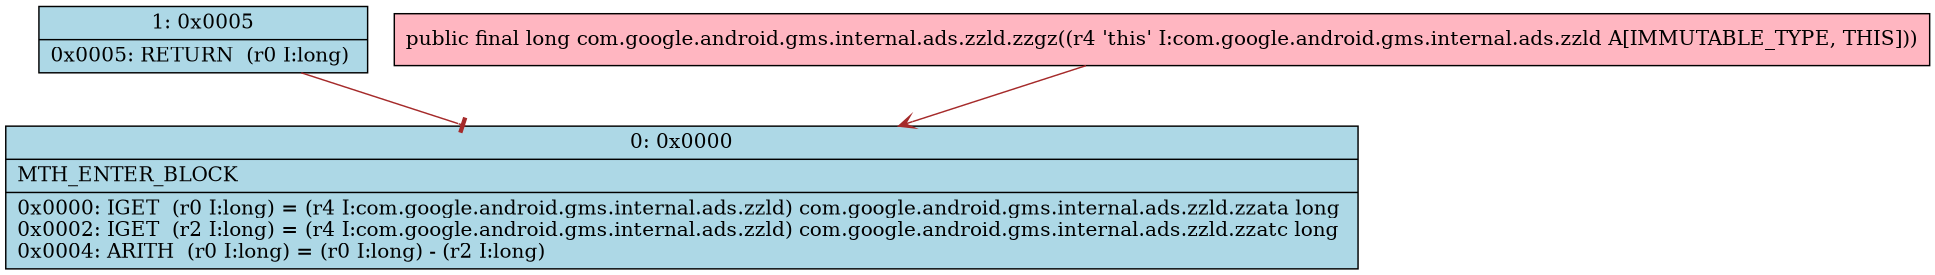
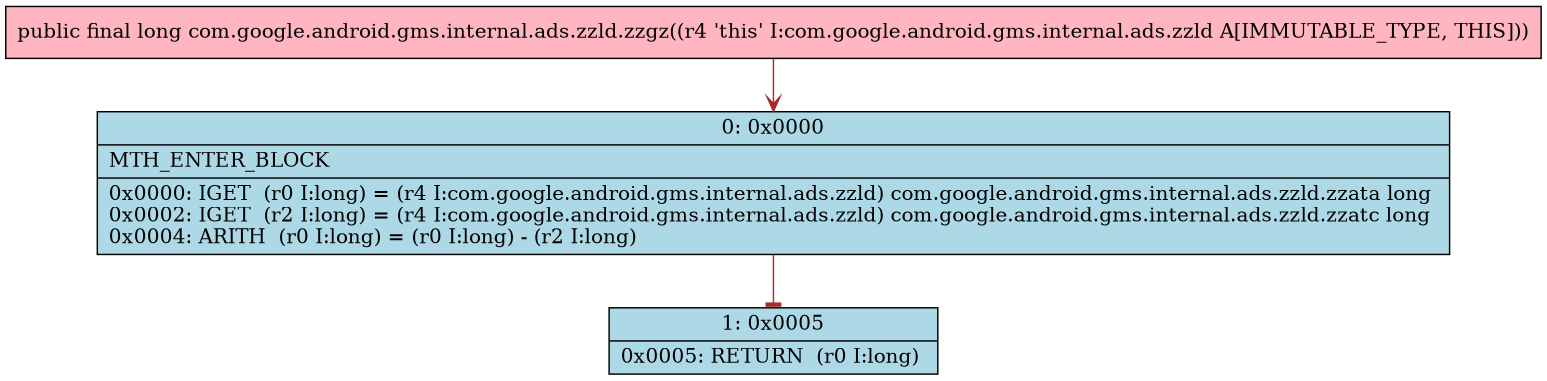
edge "1: 0x0005" -> "0: 0x0000": reversed
